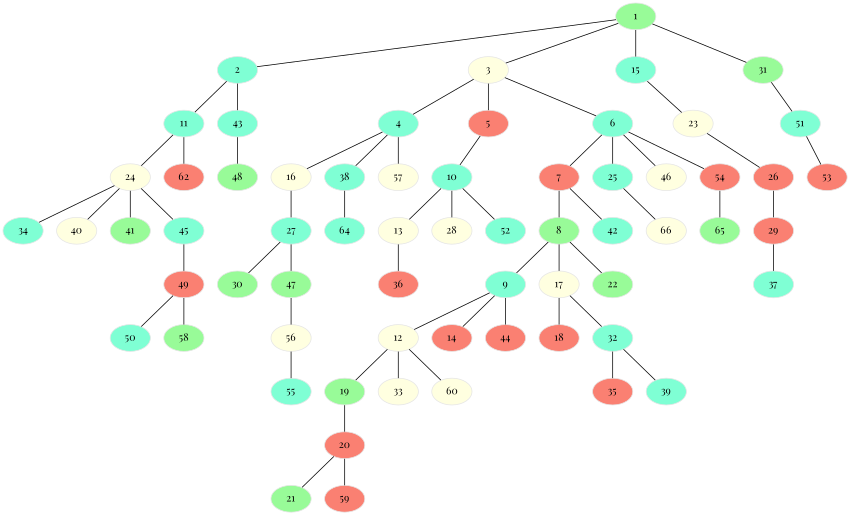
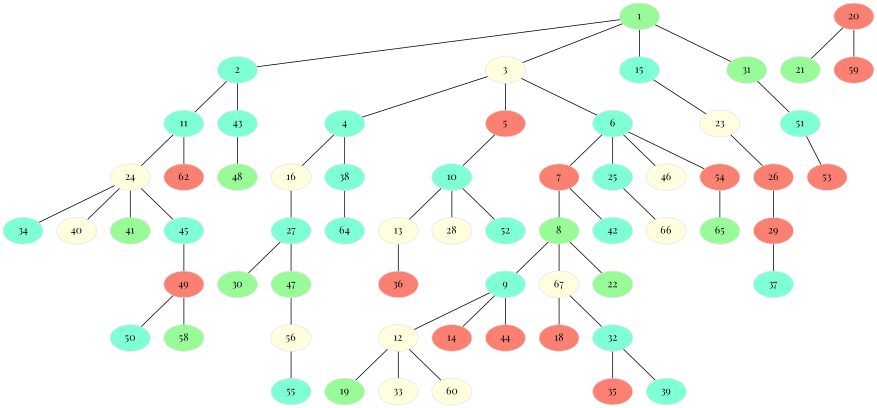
node "57": removed
node "17": label "17" -> "67"
edge "19" -- "20": removed
